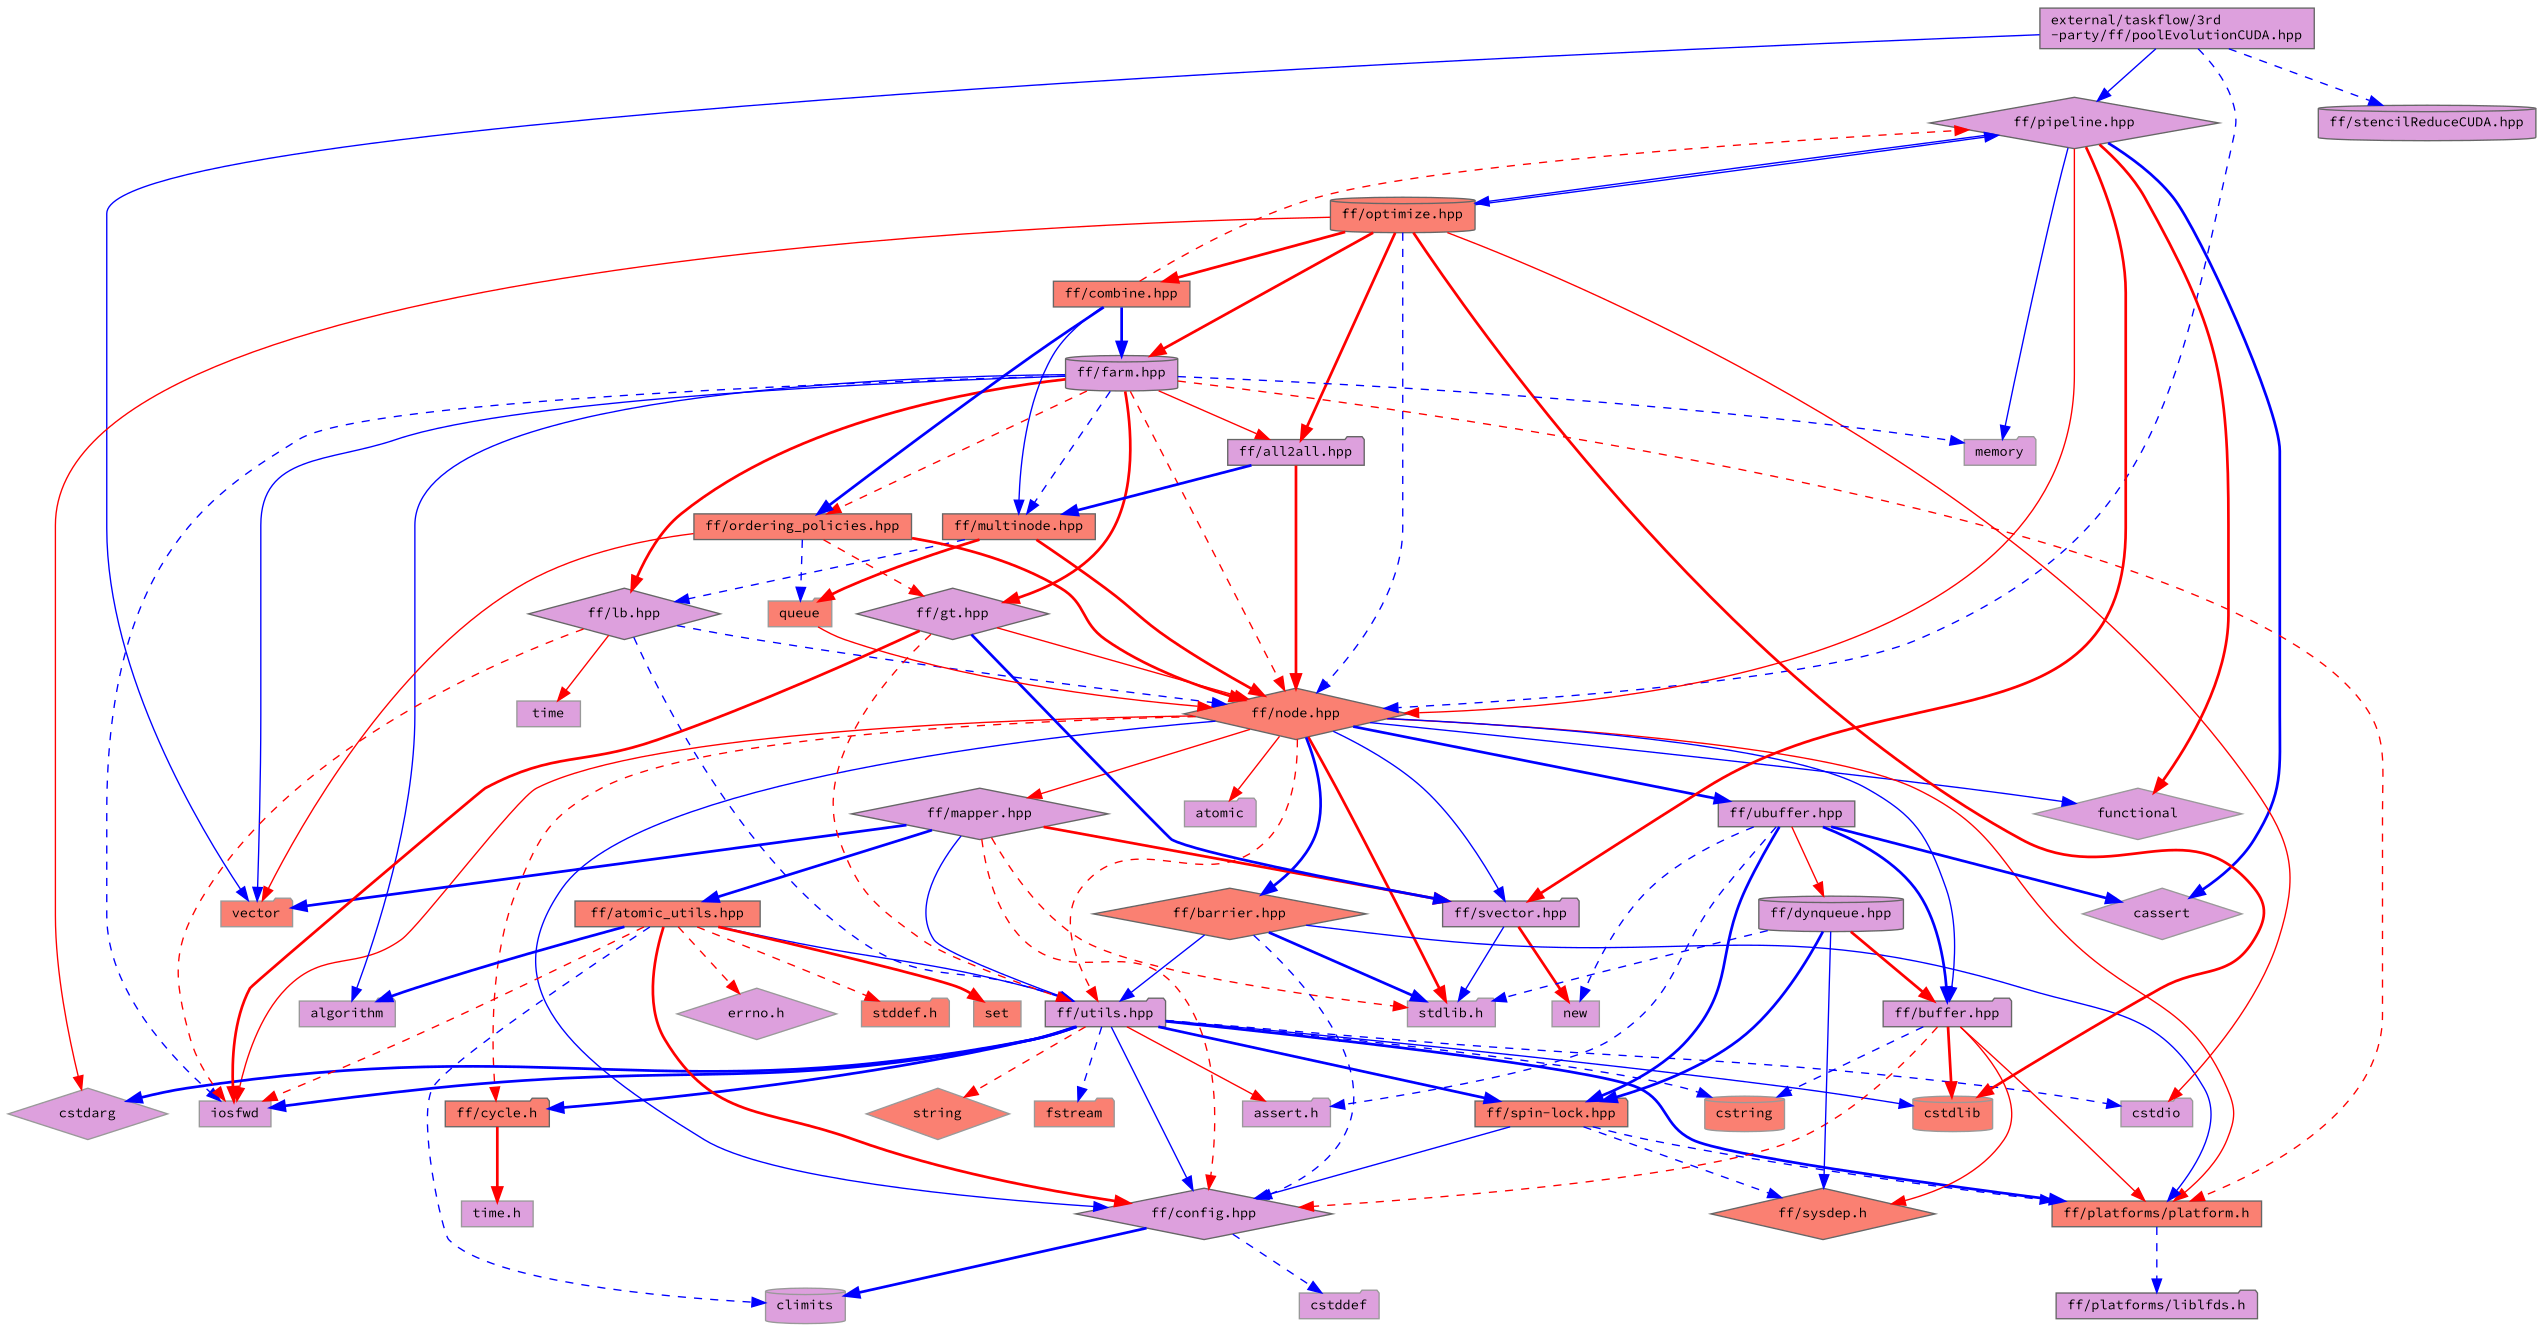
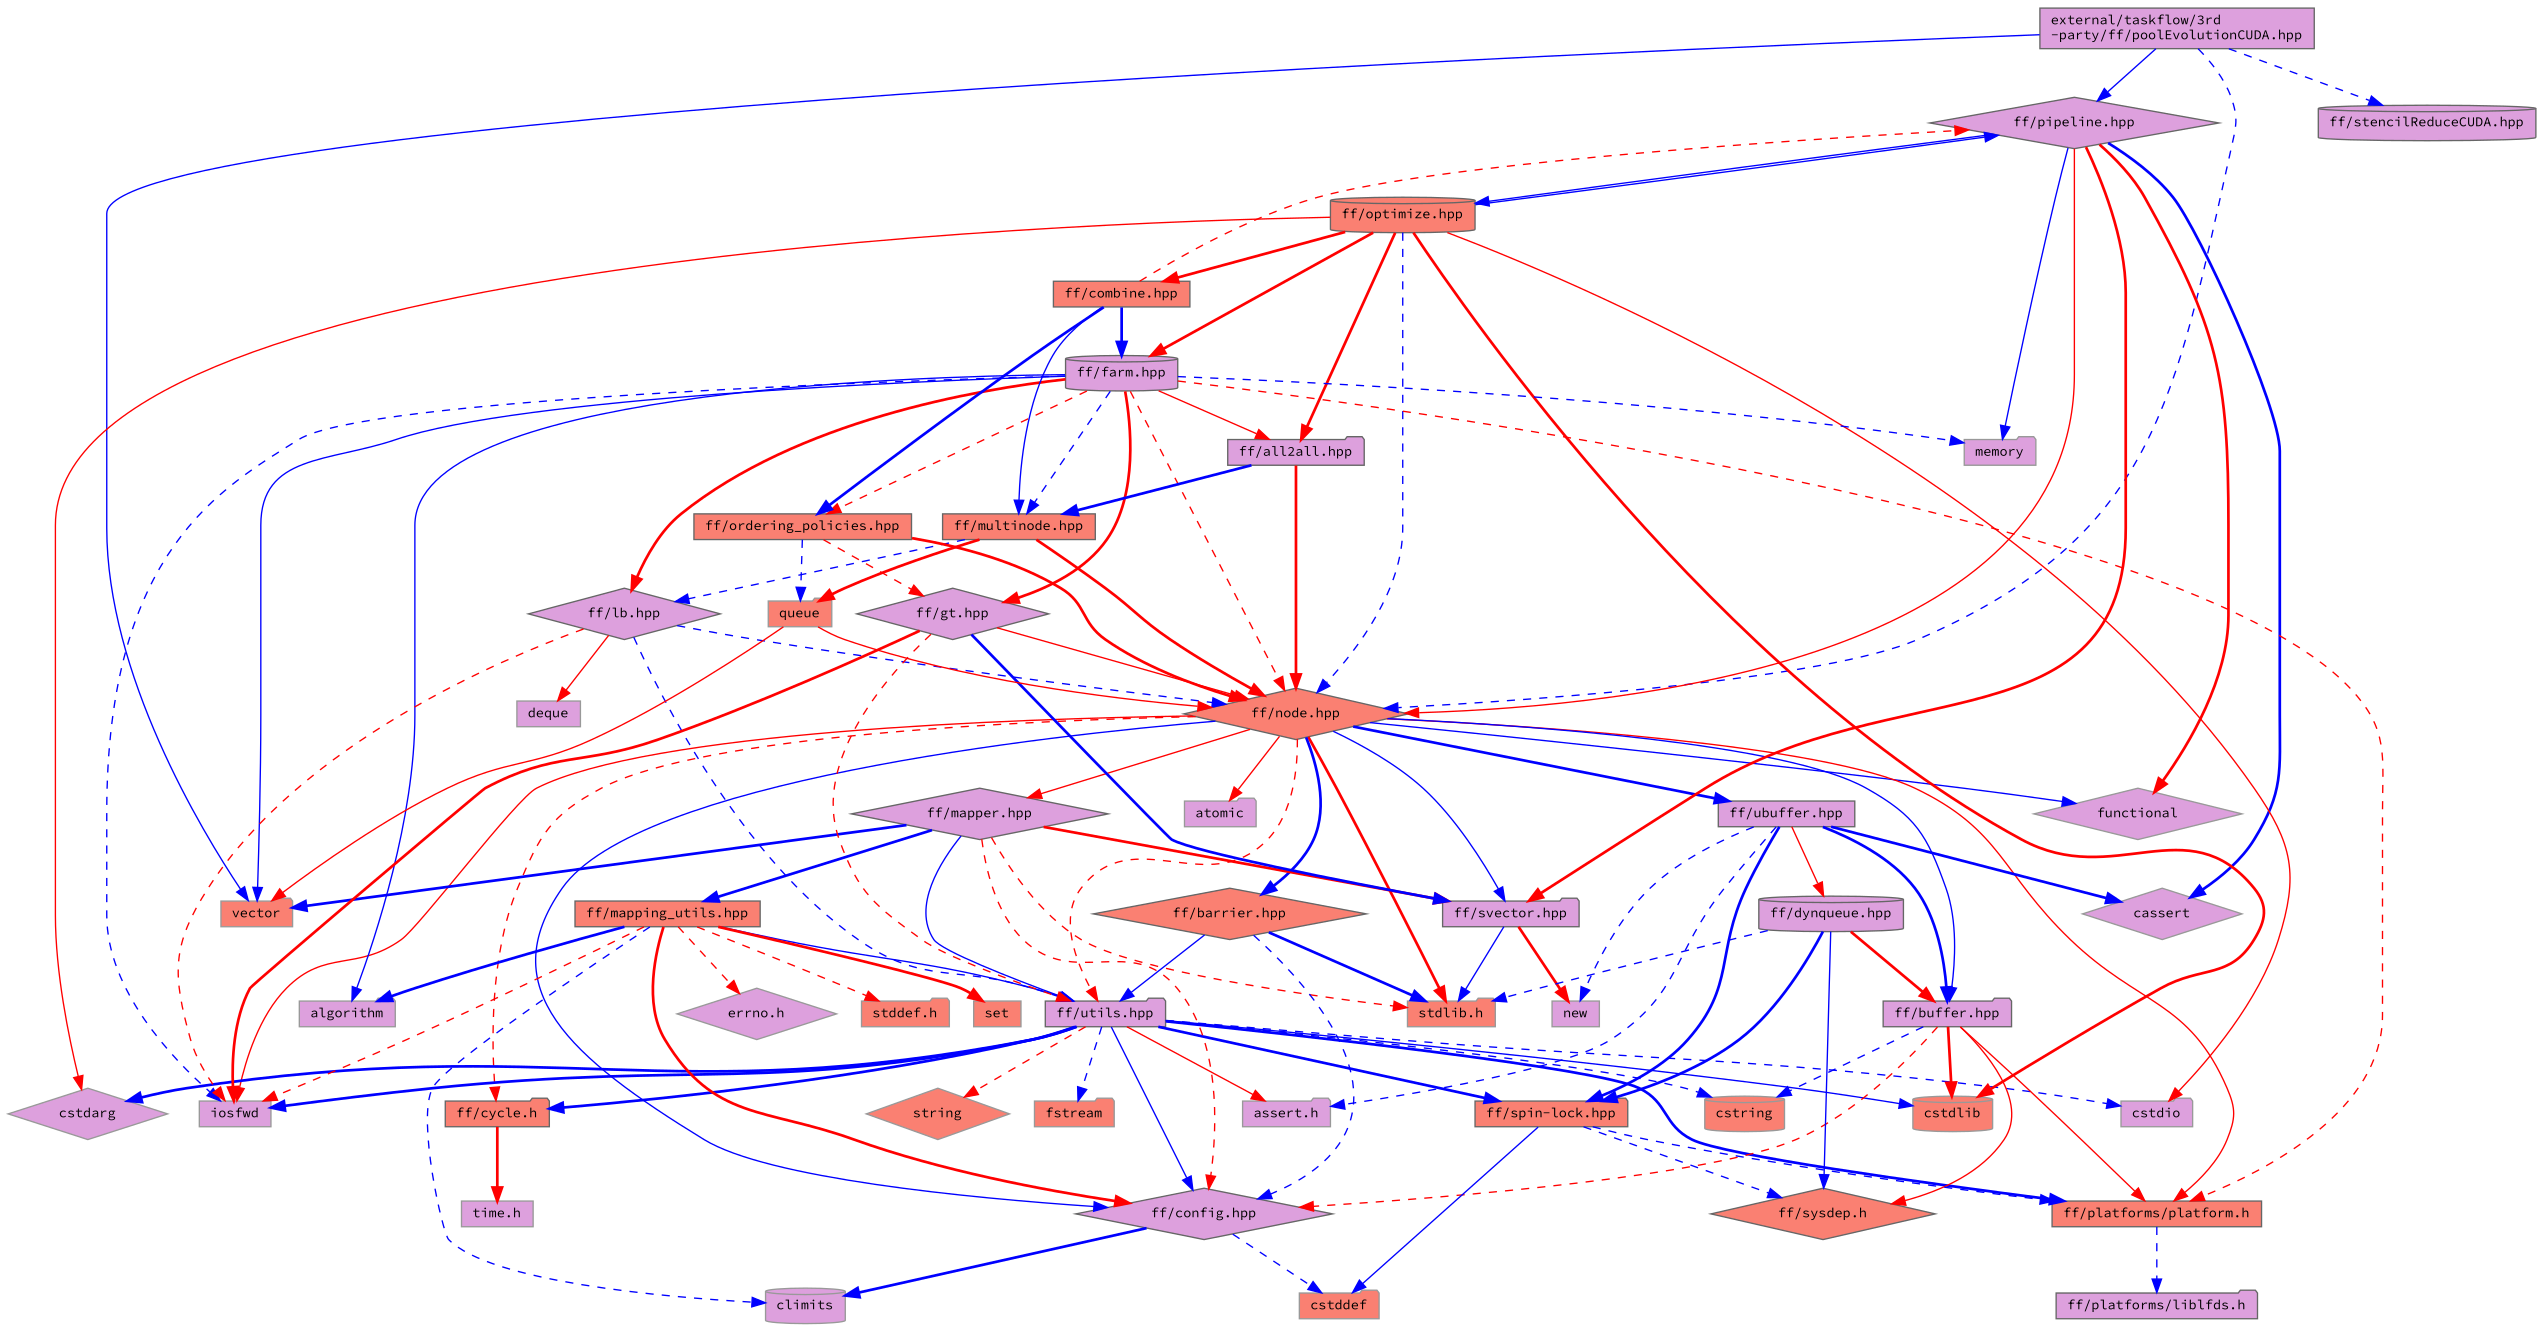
edge "ff/ordering_policies.hpp" -> "vector": now "queue" -> "vector"
node "time": label "time" -> "deque"
node "ff/atomic_utils.hpp": label "ff/atomic_utils.hpp" -> "ff/mapping_utils.hpp"
edge "ff/barrier.hpp" -> "ff/platforms/platform.h": removed
node "stdlib.h": fillcolor plum -> salmon
edge "ff/spin-lock.hpp" -> "ff/config.hpp": now "ff/spin-lock.hpp" -> "cstddef"
node "cstddef": fillcolor plum -> salmon
